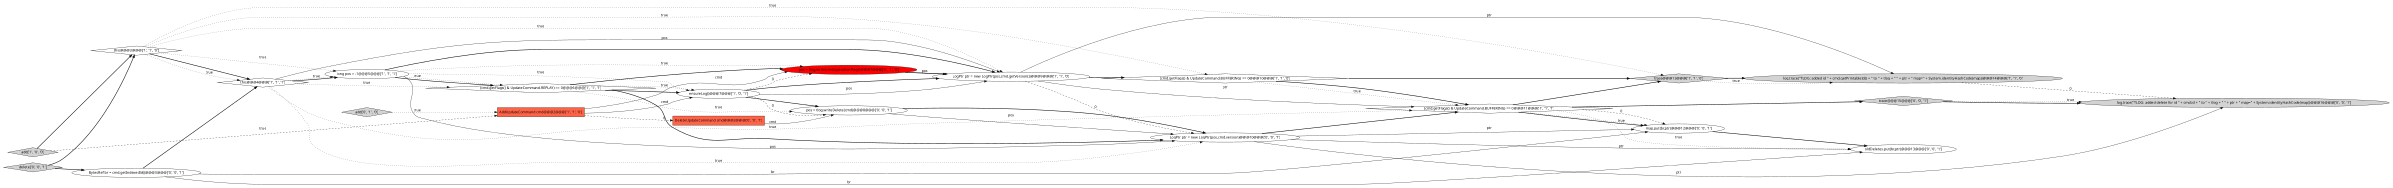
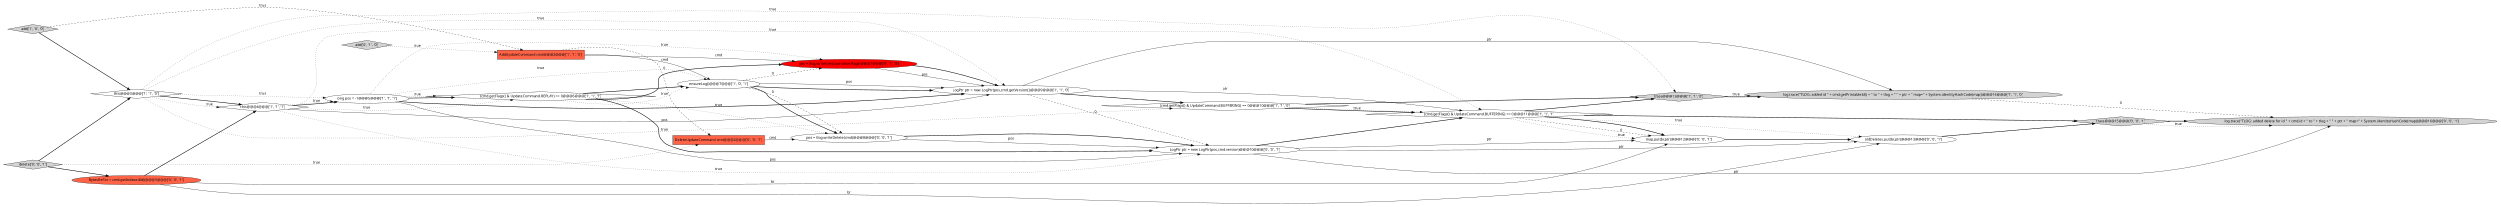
edge "oldDeletes.put(br,ptr)@@@13@@@['0', '0', '1']" -> "trace@@@15@@@['0', '0', '1']": added
edge "delete['0', '0', '1']" -> "DeleteUpdateCommand cmd@@@2@@@['0', '0', '1']": added, label "true"
node "BytesRef br = cmd.getIndexedId()@@@3@@@['0', '0', '1']": fillcolor white -> tomato
